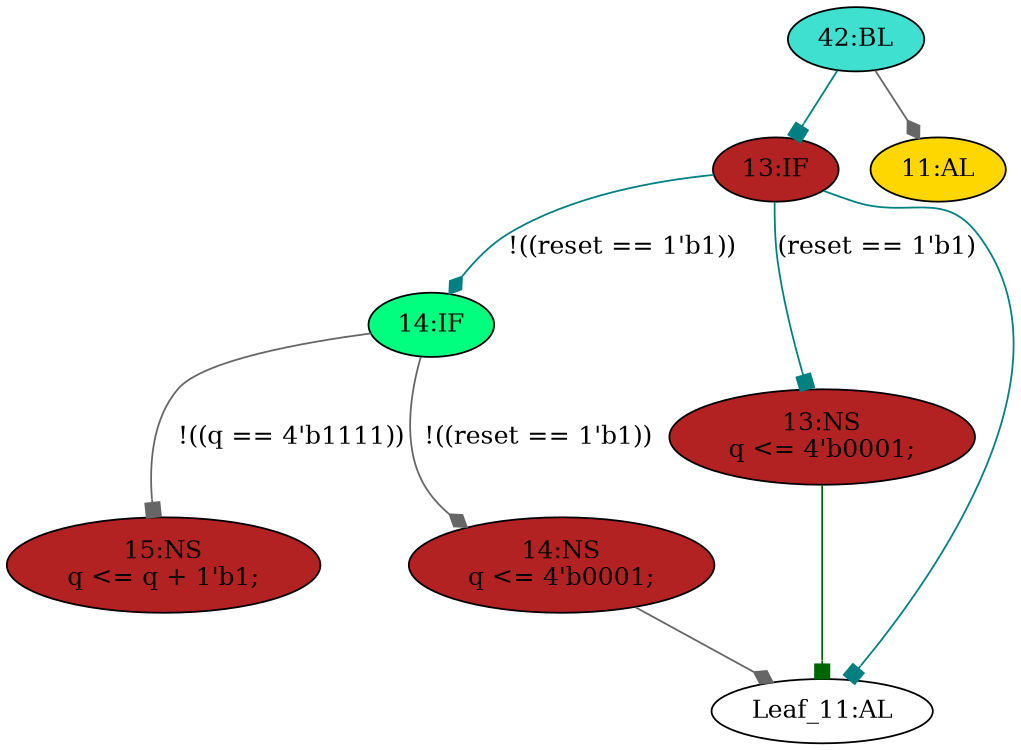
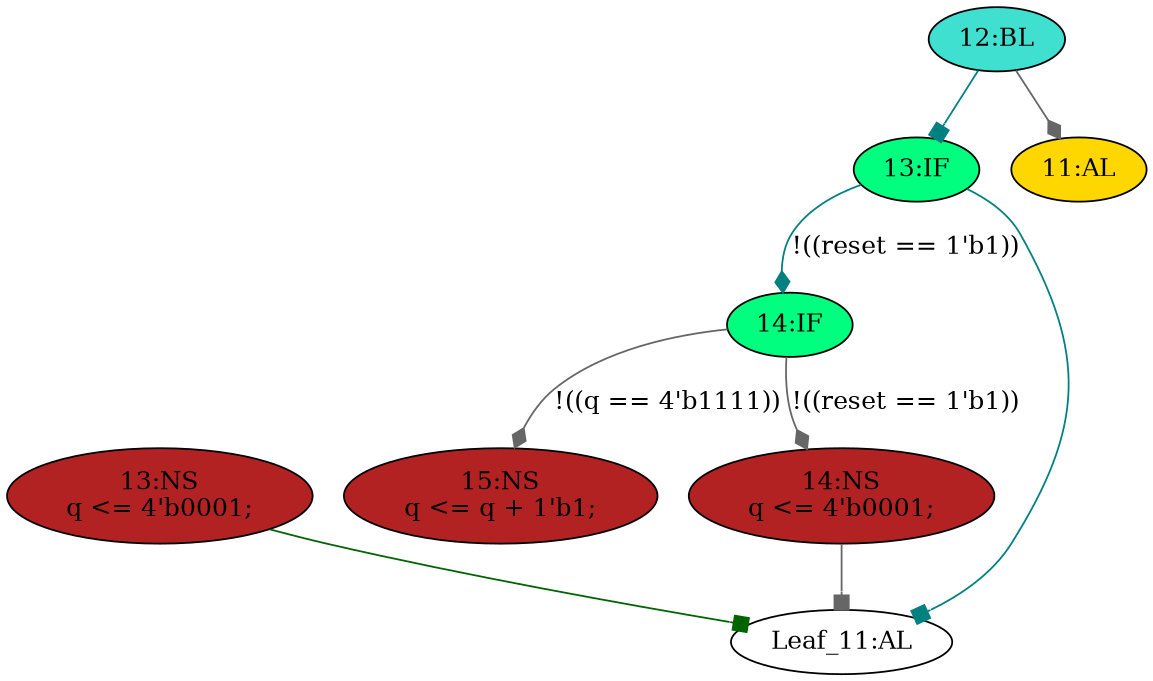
node "42:BL": label "42:BL" -> "12:BL"
node "13:IF": fillcolor firebrick -> springgreen
edge "13:IF" -> "13:NS q <= 4'b0001;": removed, label "(reset == 1'b1)"
edge "14:IF" -> "15:NS q <= q + 1'b1;": arrowhead box -> diamond
edge "14:NS q <= 4'b0001;" -> "Leaf_11:AL": arrowhead diamond -> box
